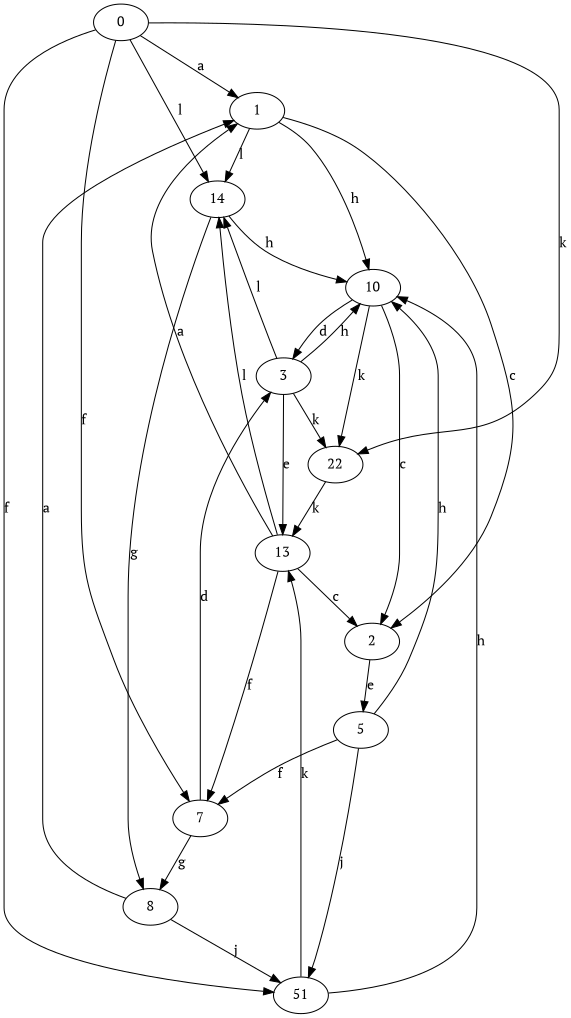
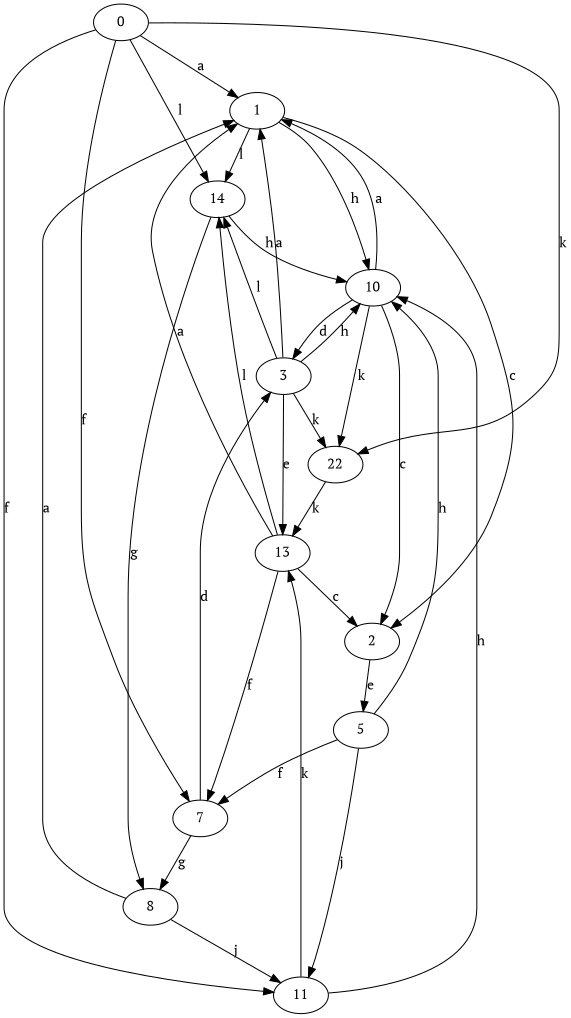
edge "10" -> "1": added, label "a"
edge "3" -> "1": added, label "a"
node "51": label "51" -> "11"
